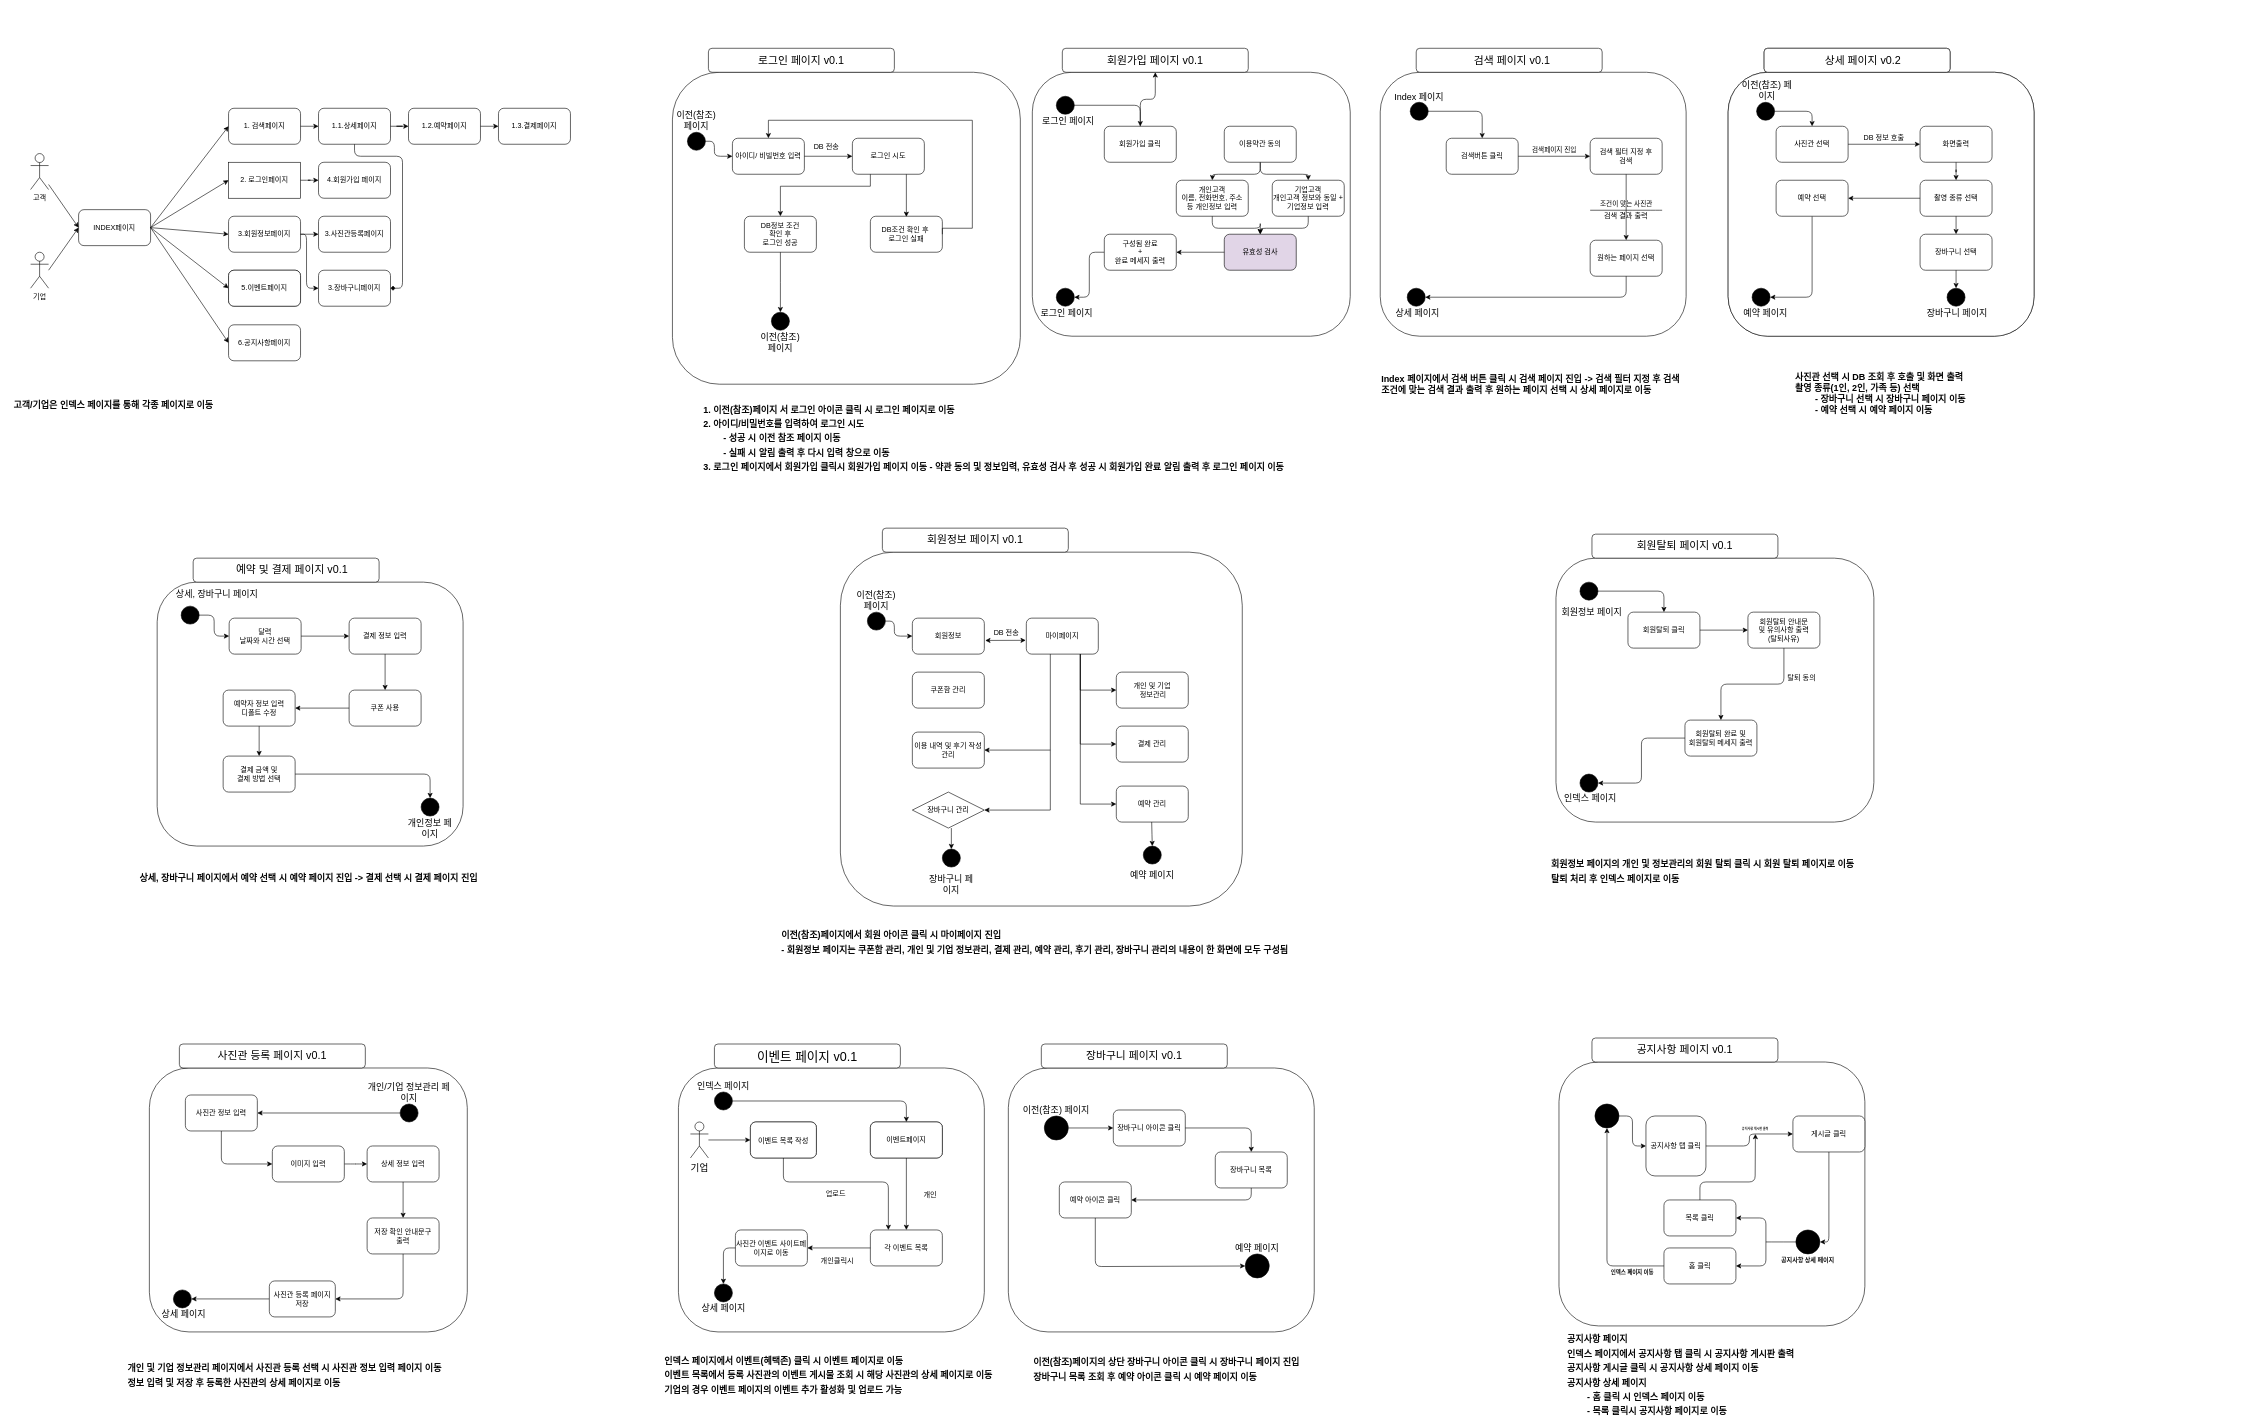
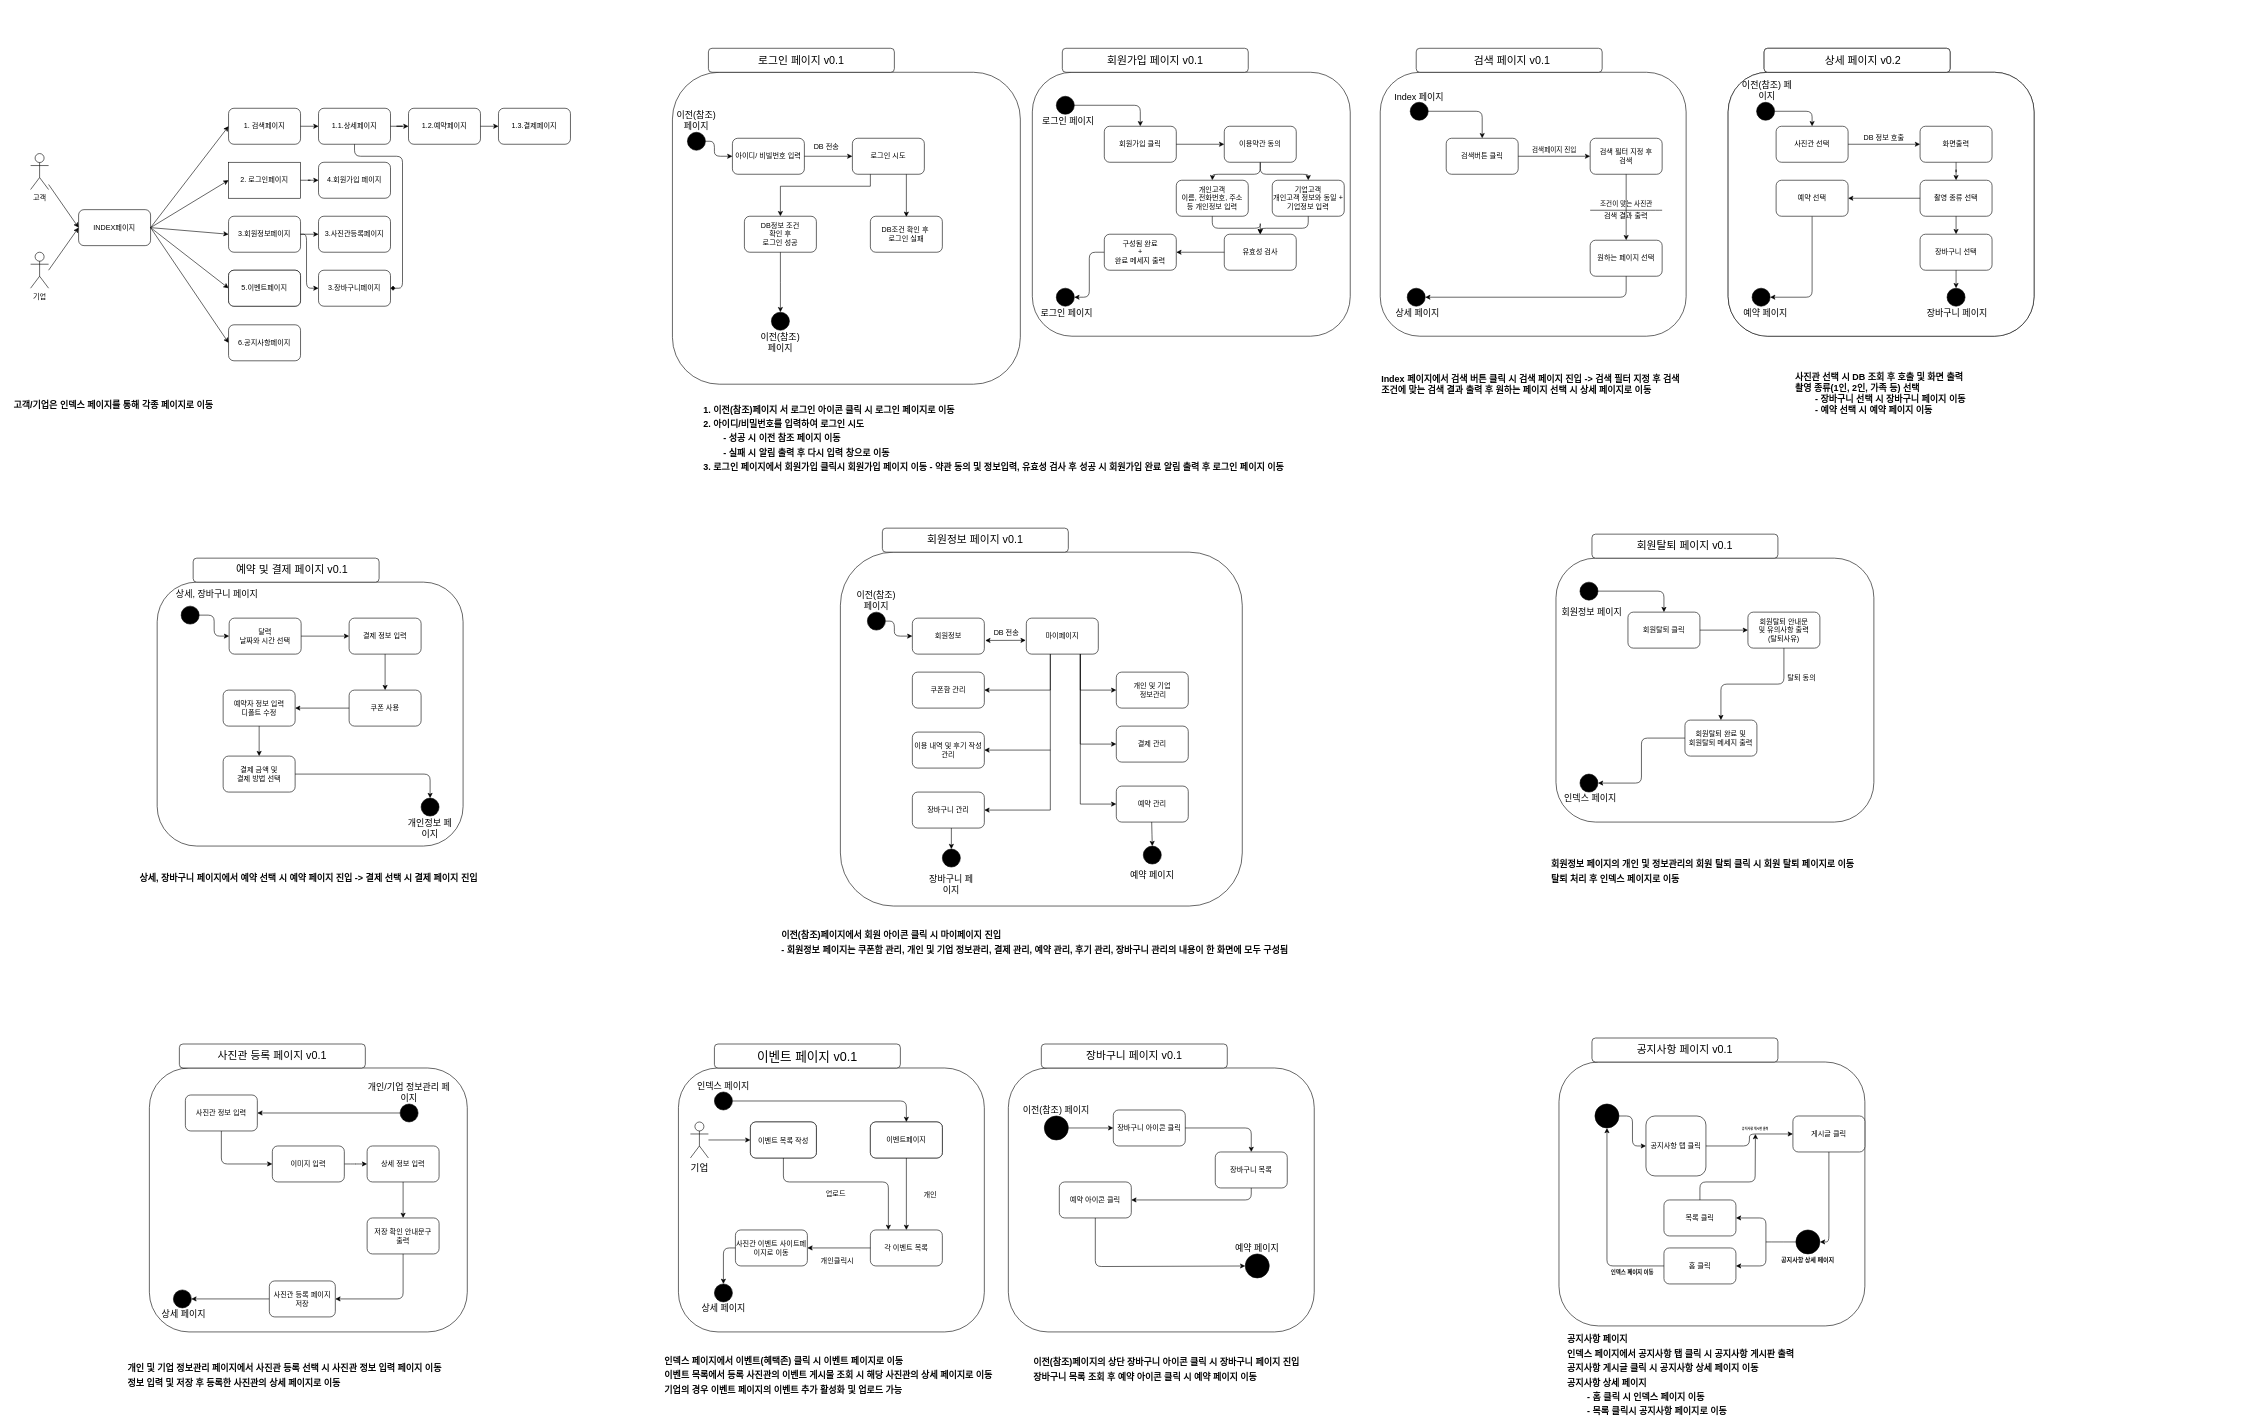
edge "회원가입 클릭" -> "회원가입 페이지 v0.1": now "회원가입 클릭" -> "이용약관 동의"
edge "DB조건 확인 후 로그인 실패" -> "아이디/ 비빌번호 입력": removed
node "유효성 검사": fillcolor #e1d5e7 -> #ffffff
edge "마이페이지" -> "쿠폰함 관리": added
node "장바구니 관리": shape diamond -> rounded rectangle
